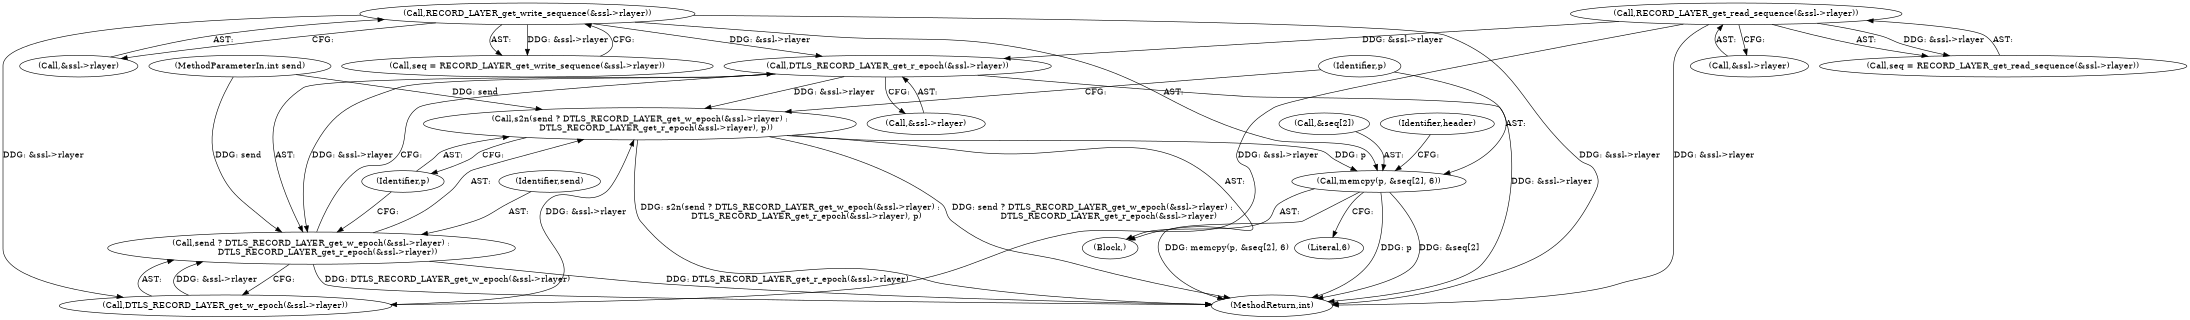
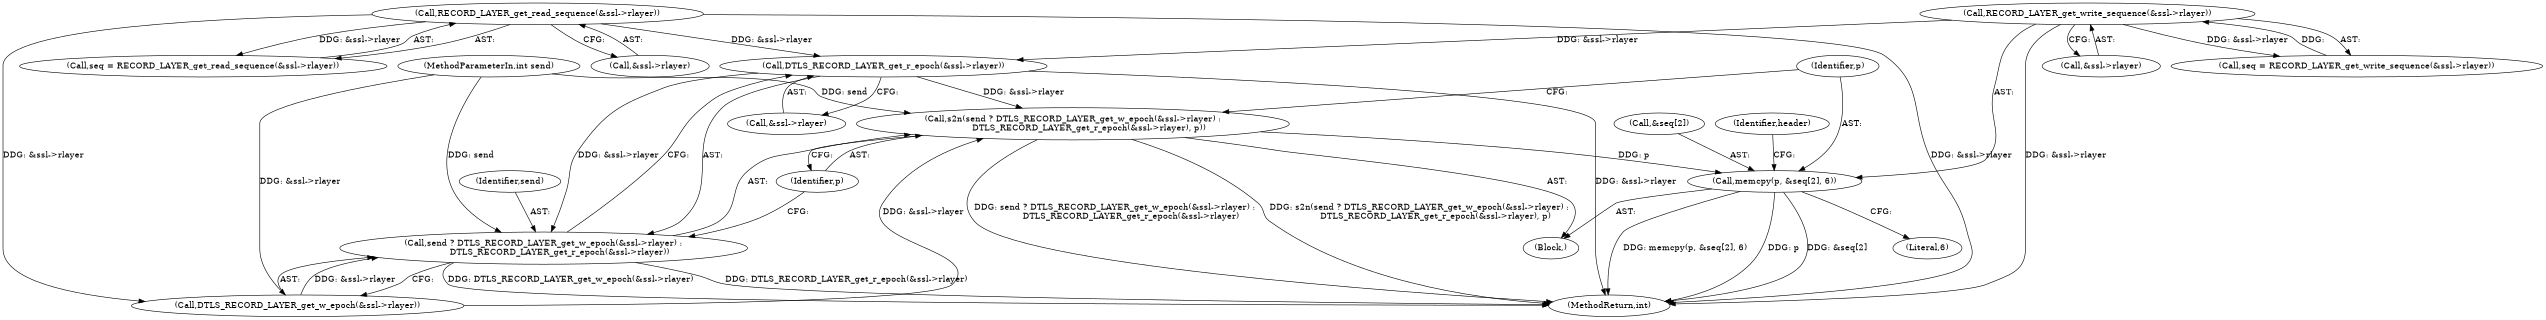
edge "(Call,seq = RECORD_LAYER_get_write_sequence(&ssl->rlayer))" -> "(Call,RECORD_LAYER_get_write_sequence(&ssl->rlayer))": label "CFG: " -> "DDG: "
edge "(Call,RECORD_LAYER_get_write_sequence(&ssl->rlayer))" -> "(Call,DTLS_RECORD_LAYER_get_w_epoch(&ssl->rlayer))": now "(MethodParameterIn,int send)" -> "(Call,DTLS_RECORD_LAYER_get_w_epoch(&ssl->rlayer))"
